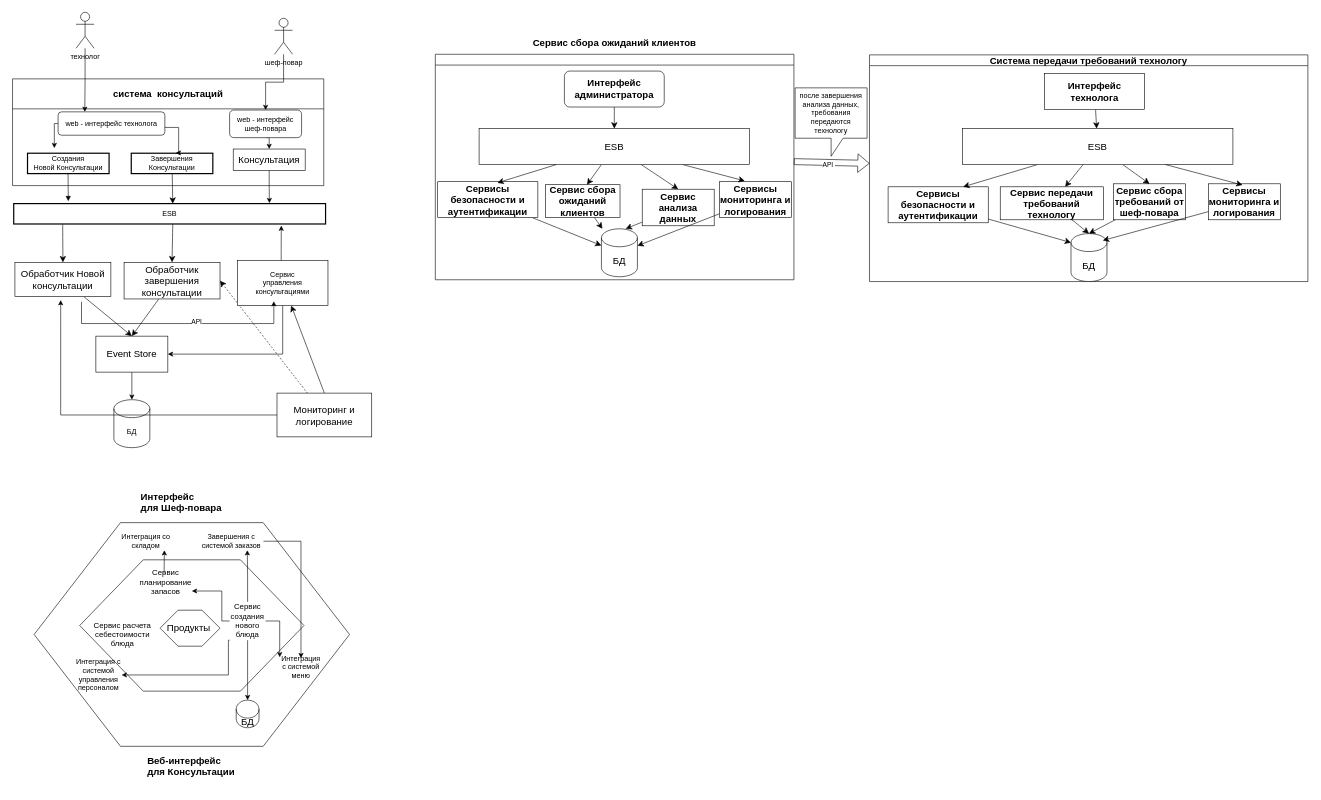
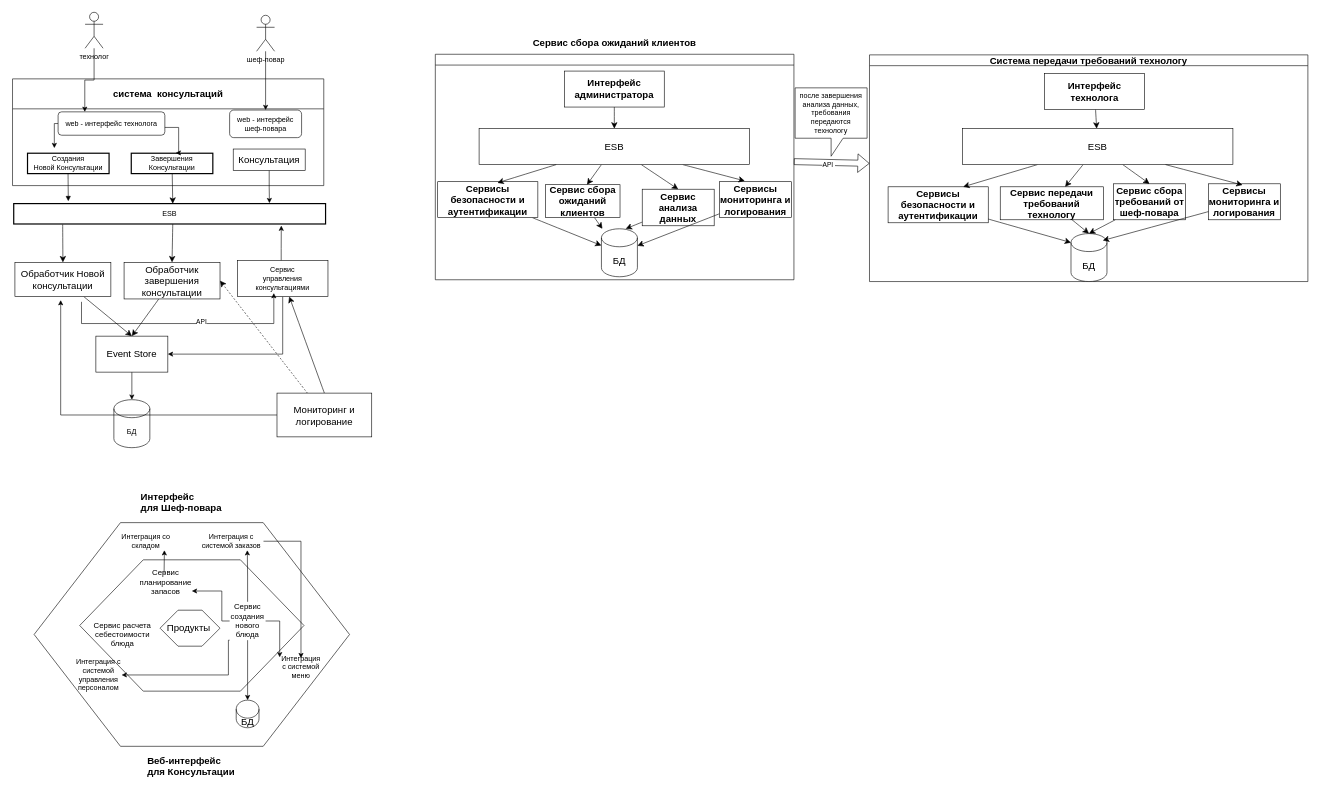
node "технолог": moved (85, 30) -> (94, 30)
node "шеф-повар": moved (284, 36) -> (266, 33)
node "Интерфейс администратора": shape rounded rectangle -> rectangle
edge "web - интерфейс шеф-повара" -> "Консультация": removed
node "Сервис управления консультациями": size 91x45 -> 91x36
node "Завершения с системой заказов": label "Завершения с системой заказов" -> "Интеграция с системой заказов"
